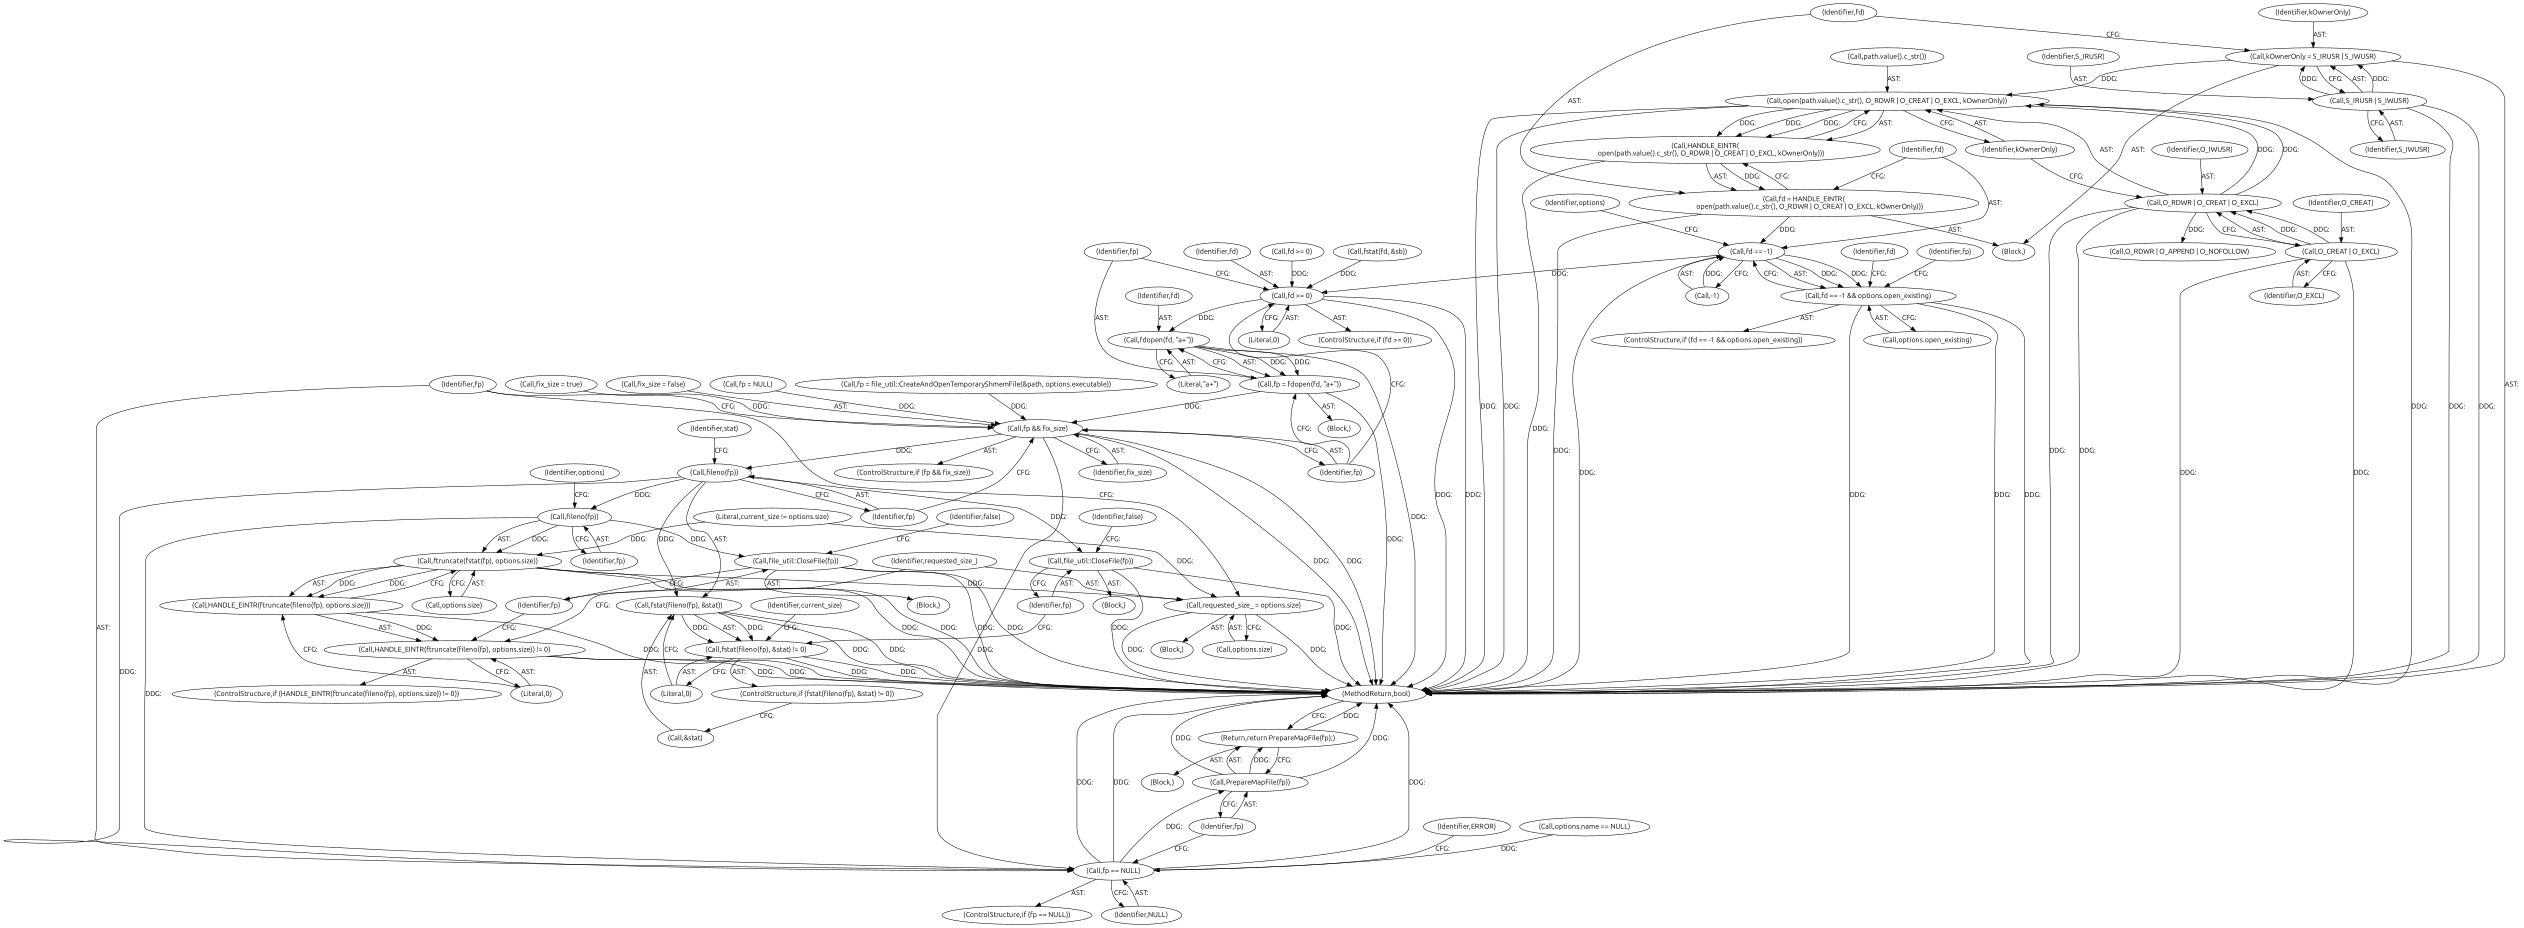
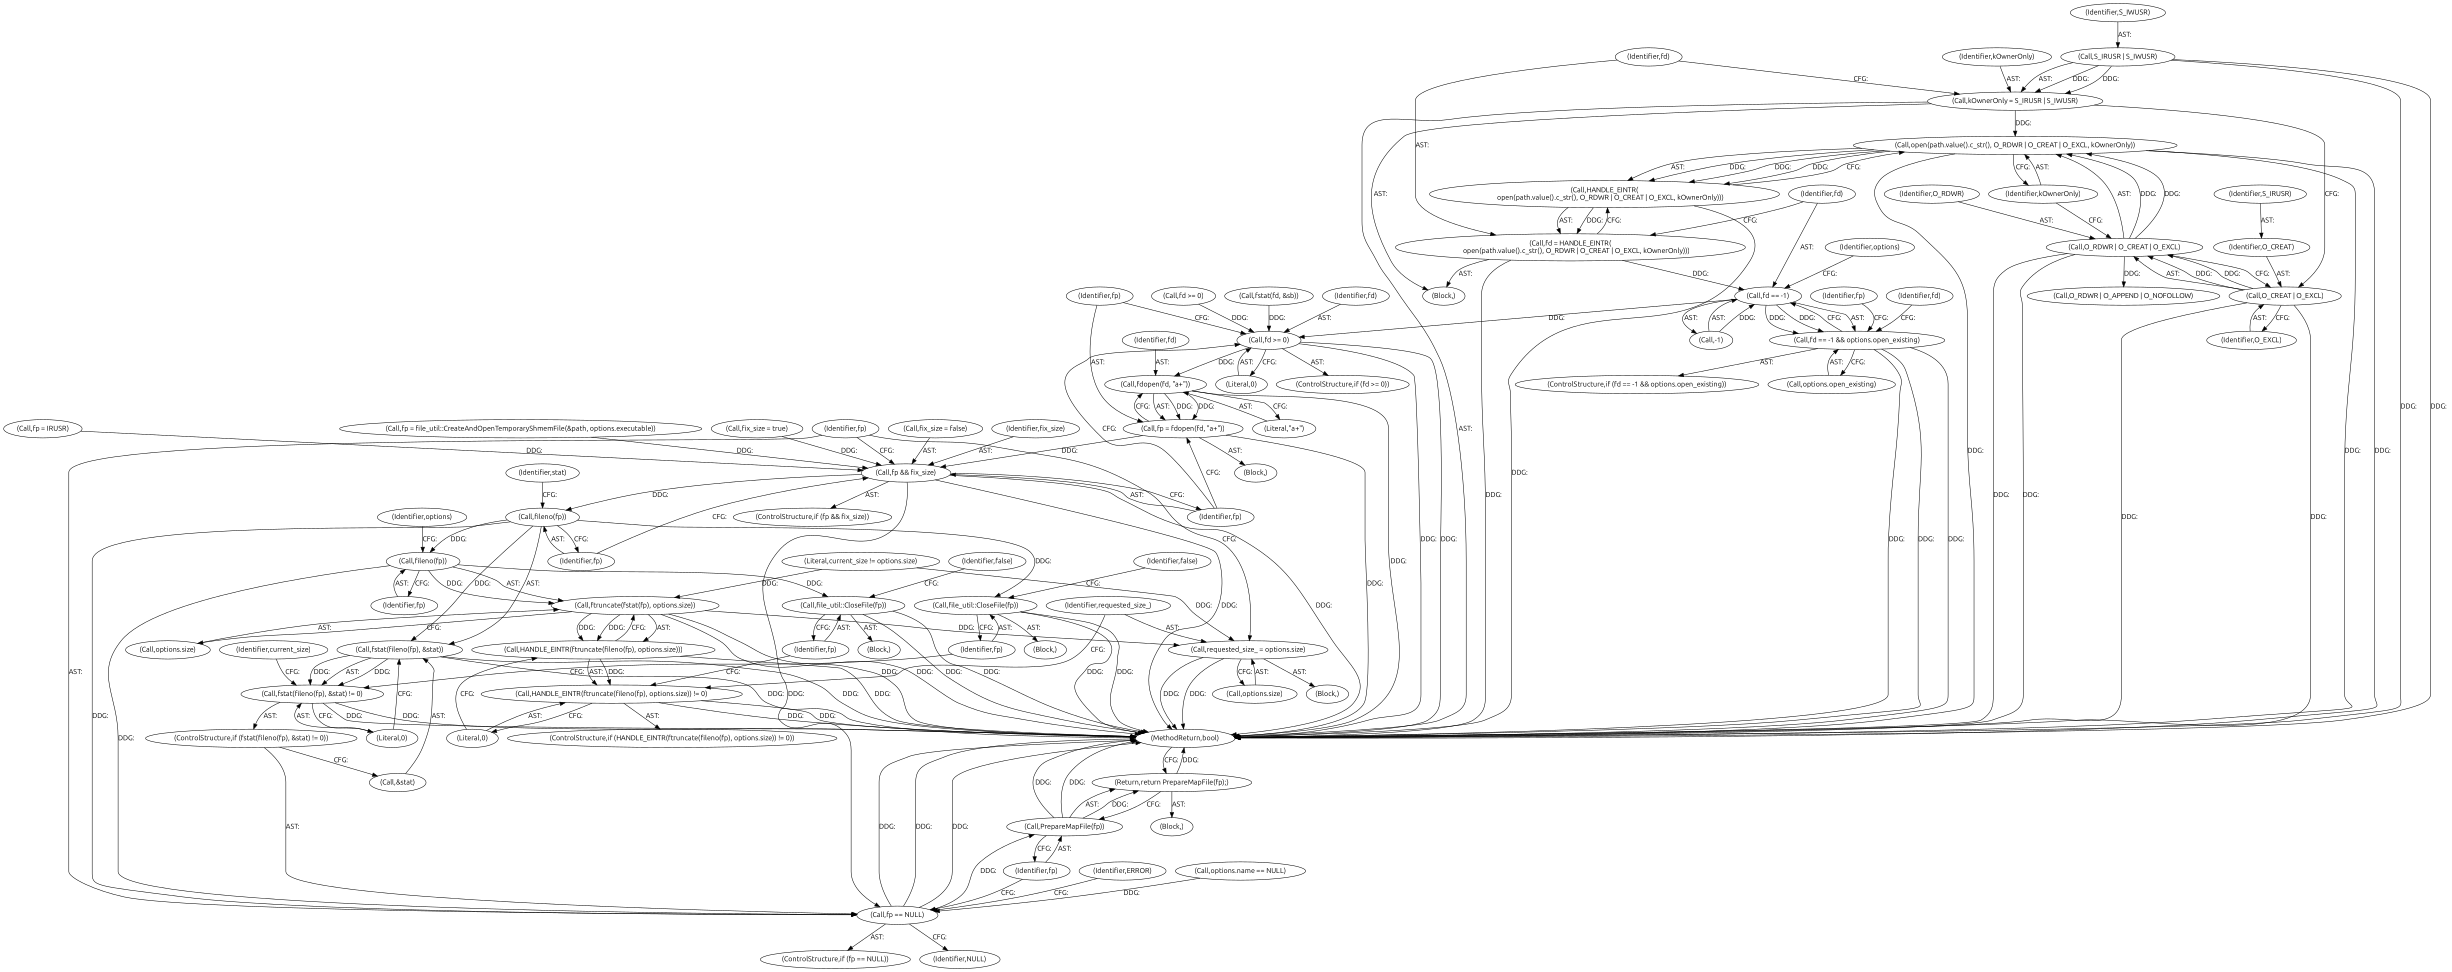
node "(Call,path.value().c_str())": removed
edge "(Call,kOwnerOnly = S_IRUSR | S_IWUSR)" -> "(Call,S_IRUSR | S_IWUSR)": now "(Call,kOwnerOnly = S_IRUSR | S_IWUSR)" -> "(Call,O_CREAT | O_EXCL)"
edge "(Identifier,S_IRUSR)" -> "(Call,S_IRUSR | S_IWUSR)": now "(Identifier,S_IRUSR)" -> "(Identifier,O_CREAT)"
edge "(Call,S_IRUSR | S_IWUSR)" -> "(Identifier,S_IWUSR)": removed, label "CFG:"
node "(Identifier,O_IWUSR)": label "(Identifier,O_IWUSR)" -> "(Identifier,O_RDWR)"
edge "(Call,fd == -1)" -> "(Call,-1)": label "CFG: " -> "AST: "
node "(Call,fp = NULL)": label "(Call,fp = NULL)" -> "(Call,fp = IRUSR)"
edge "(Call,fp && fix_size)" -> "(Identifier,fix_size)": removed, label "CFG:"
edge "(Call,fd == -1)" -> "(MethodReturn,bool)": removed, label "DDG:"
edge "(Identifier,NULL)" -> "(Call,fp == NULL)": now "(ControlStructure,if (fstat(fileno(fp), &stat) != 0))" -> "(Call,fp == NULL)"
